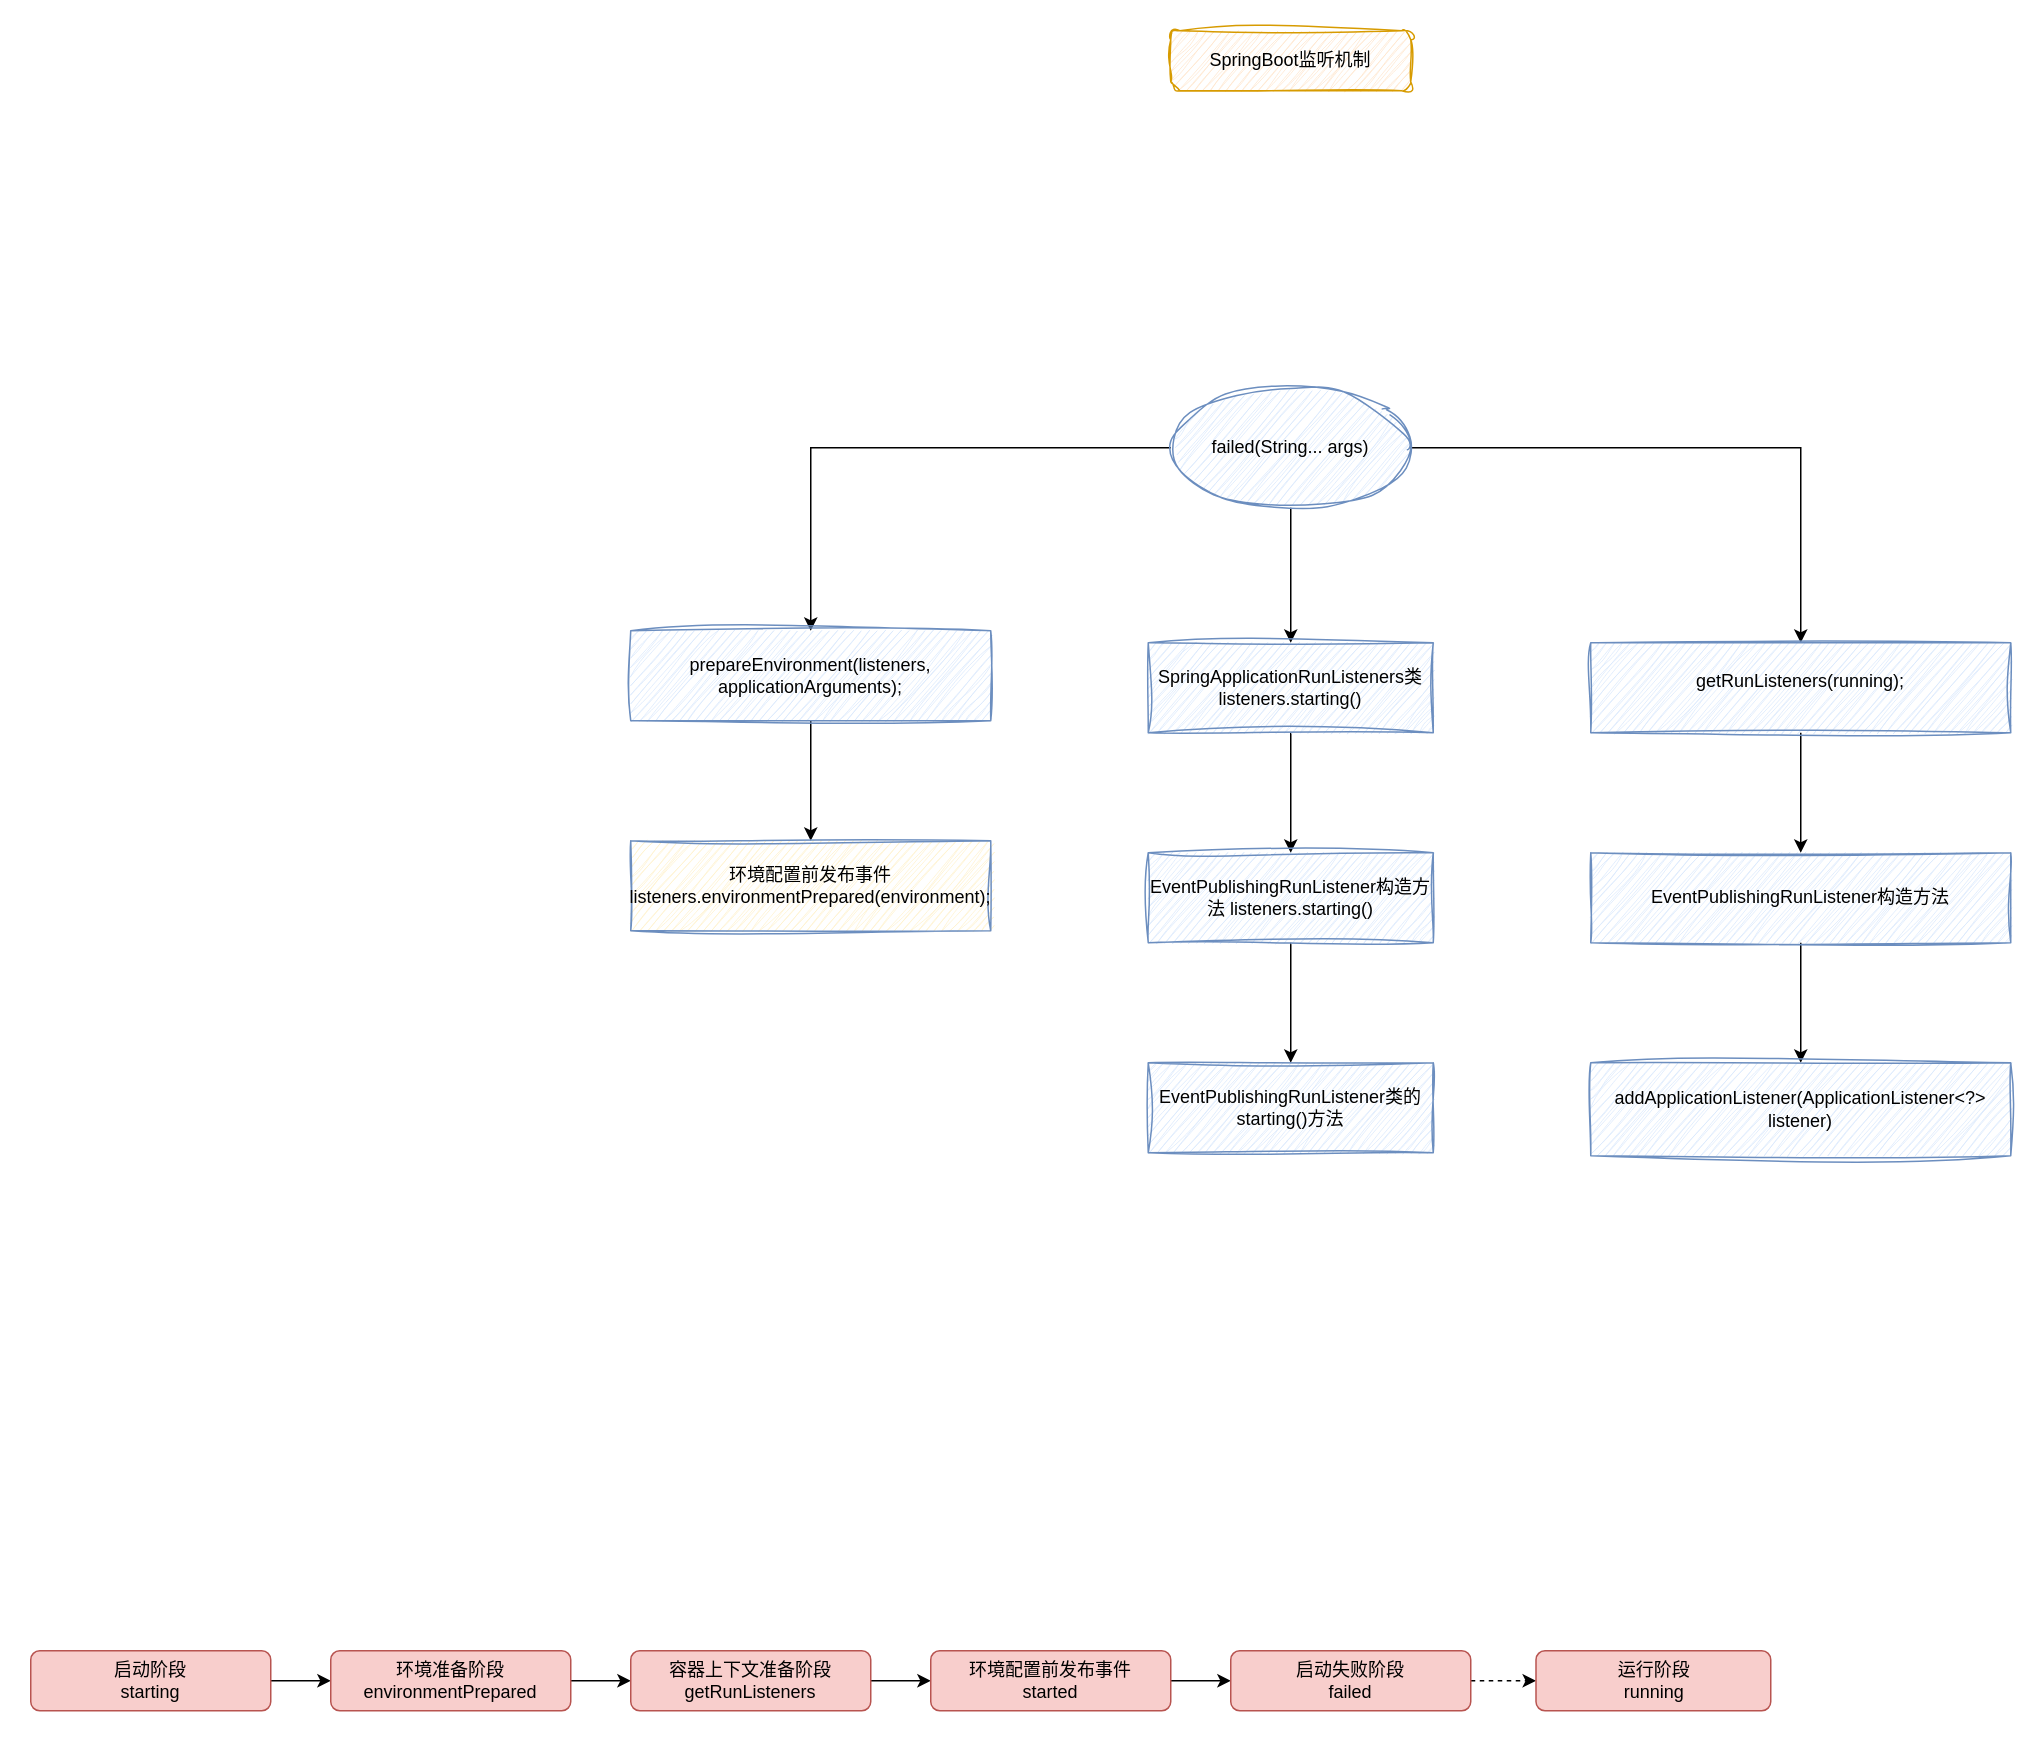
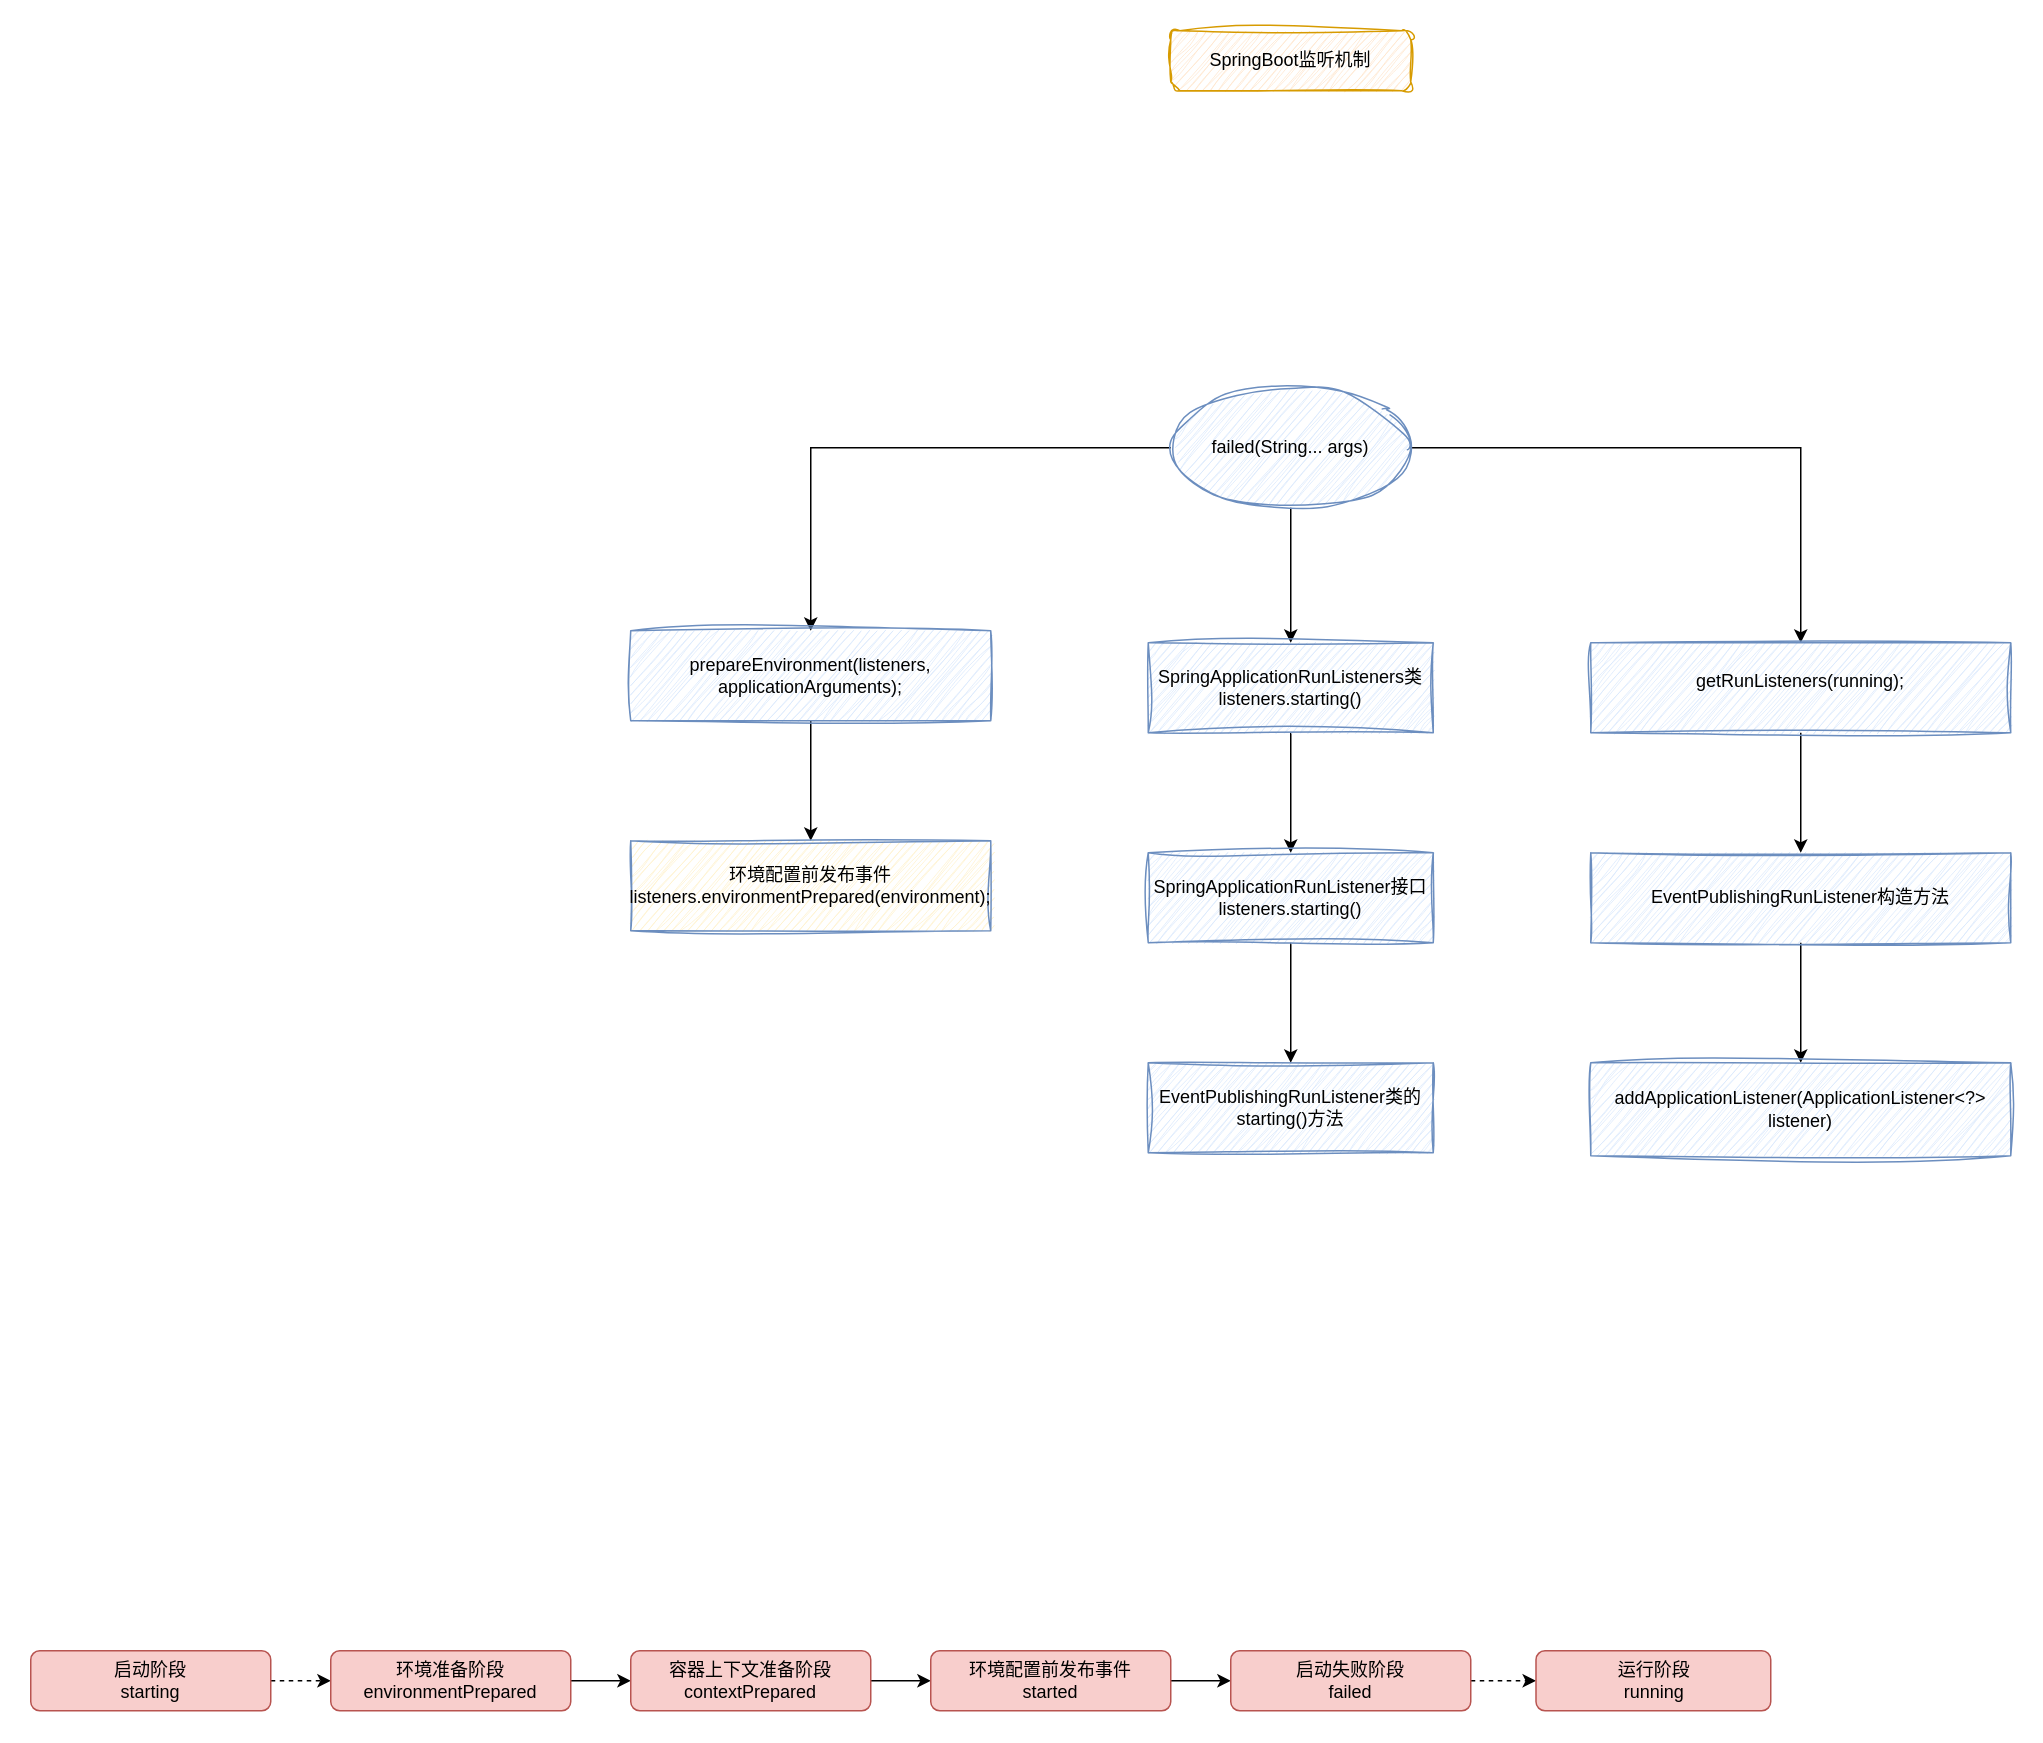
node "EventPublishingRunListener构造方法 listeners.starting()": label "EventPublishingRunListener构造方法 listeners.starting()" -> "SpringApplicationRunListener接口 listeners.starting()"
edge "启动阶段 starting" -> "环境准备阶段 environmentPrepared": style solid -> dashed
node "容器上下文准备阶段 getRunListeners": label "容器上下文准备阶段 getRunListeners" -> "容器上下文准备阶段 contextPrepared"
